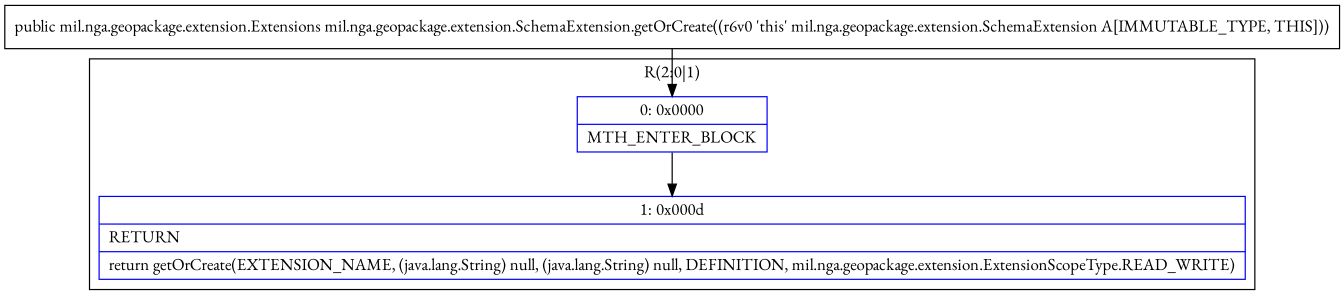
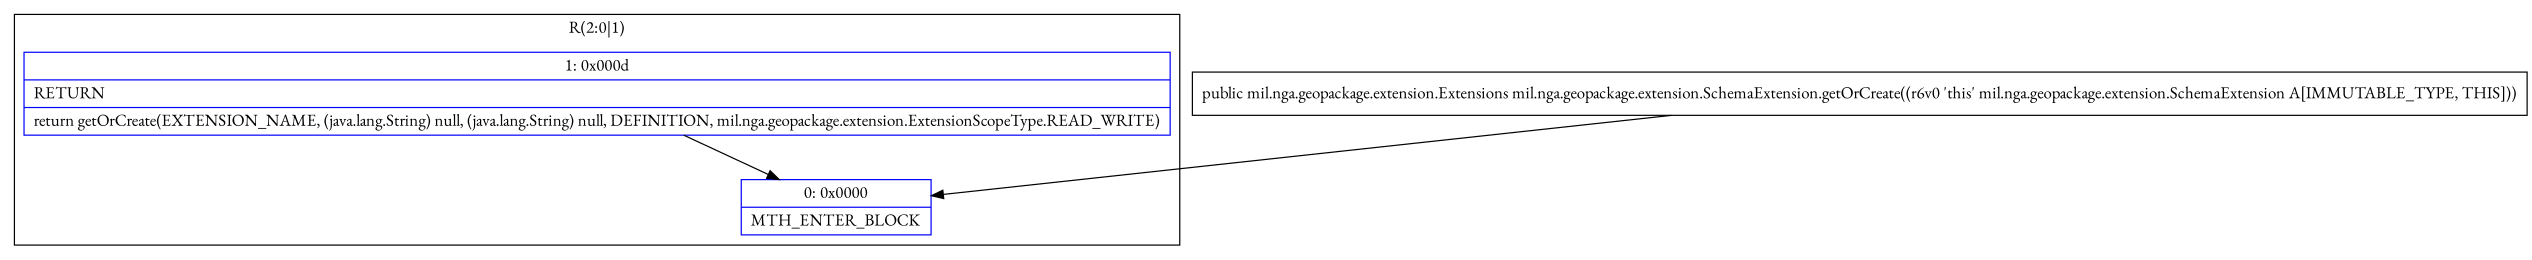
edge "0: 0x0000" -> "1: 0x000d": reversed
